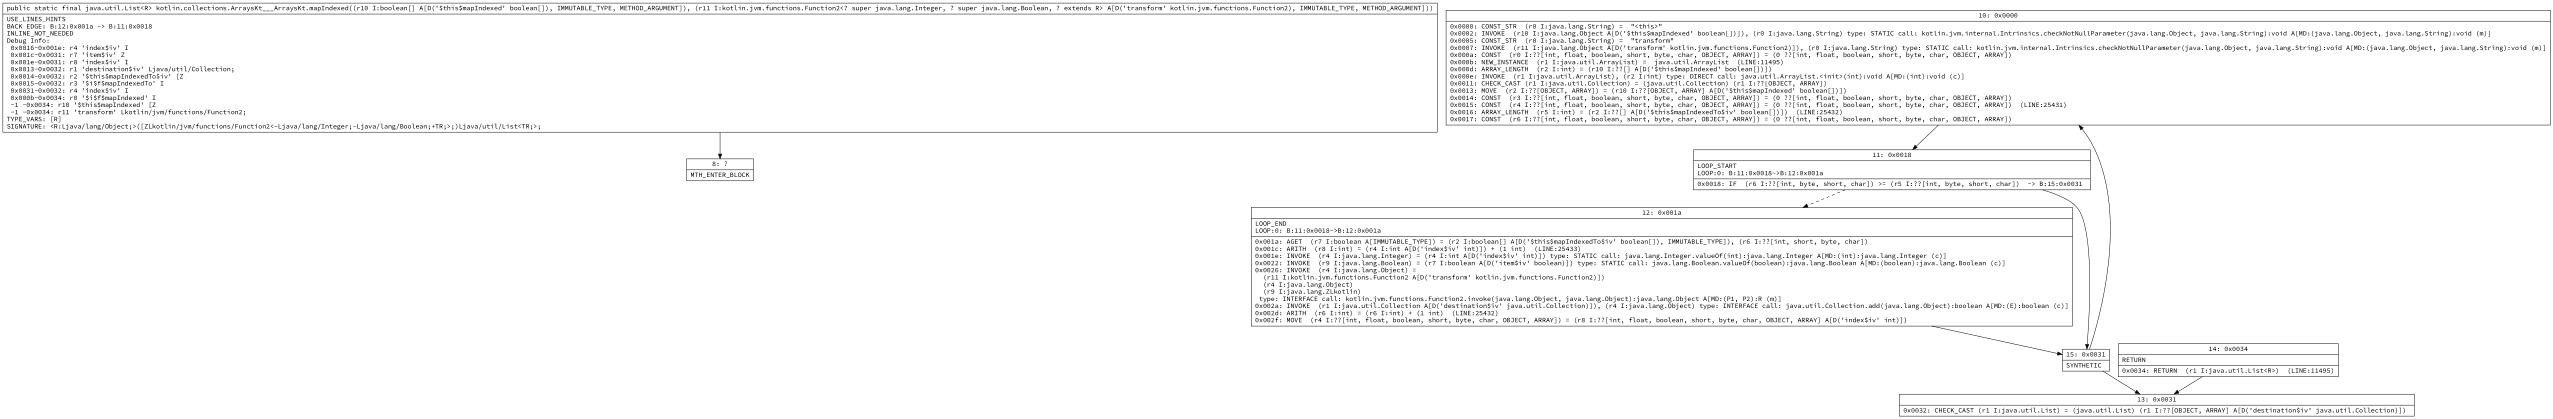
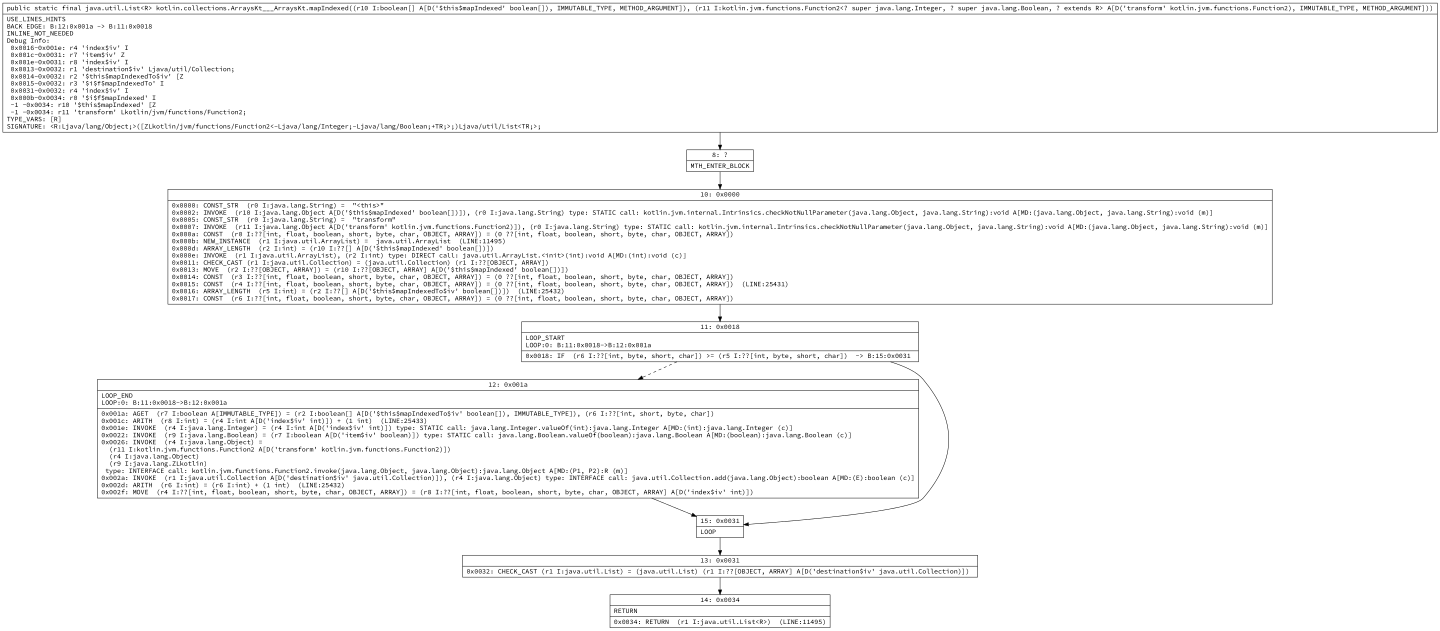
edge "15: 0x0031" -> "10: 0x0000": now "8: ?" -> "10: 0x0000"
node "15: 0x0031": text "SYNTHETIC" -> "LOOP"
edge "14: 0x0034" -> "13: 0x0031": reversed
